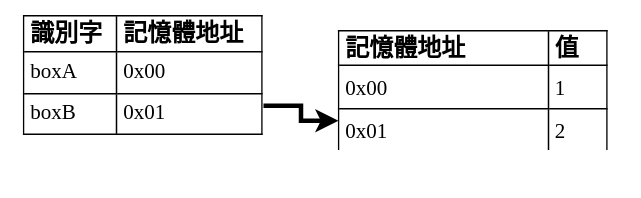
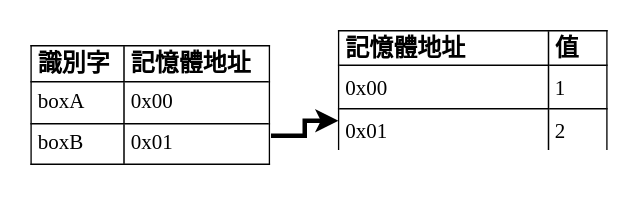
node "識別字記憶體地址 boxA 0x00 boxB 0x01": moved (143, 76) -> (151, 106)
